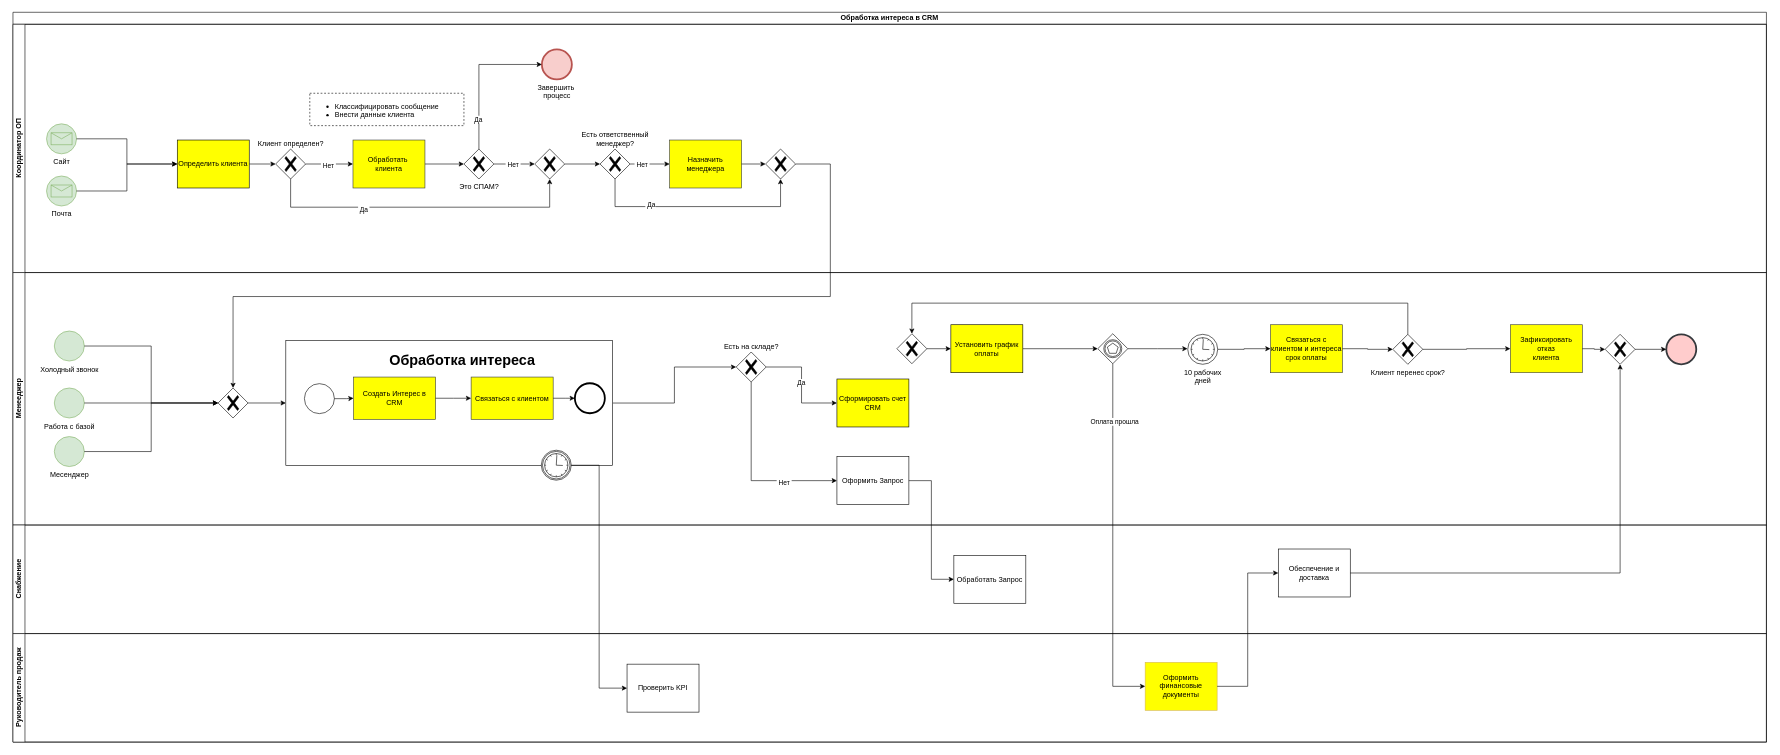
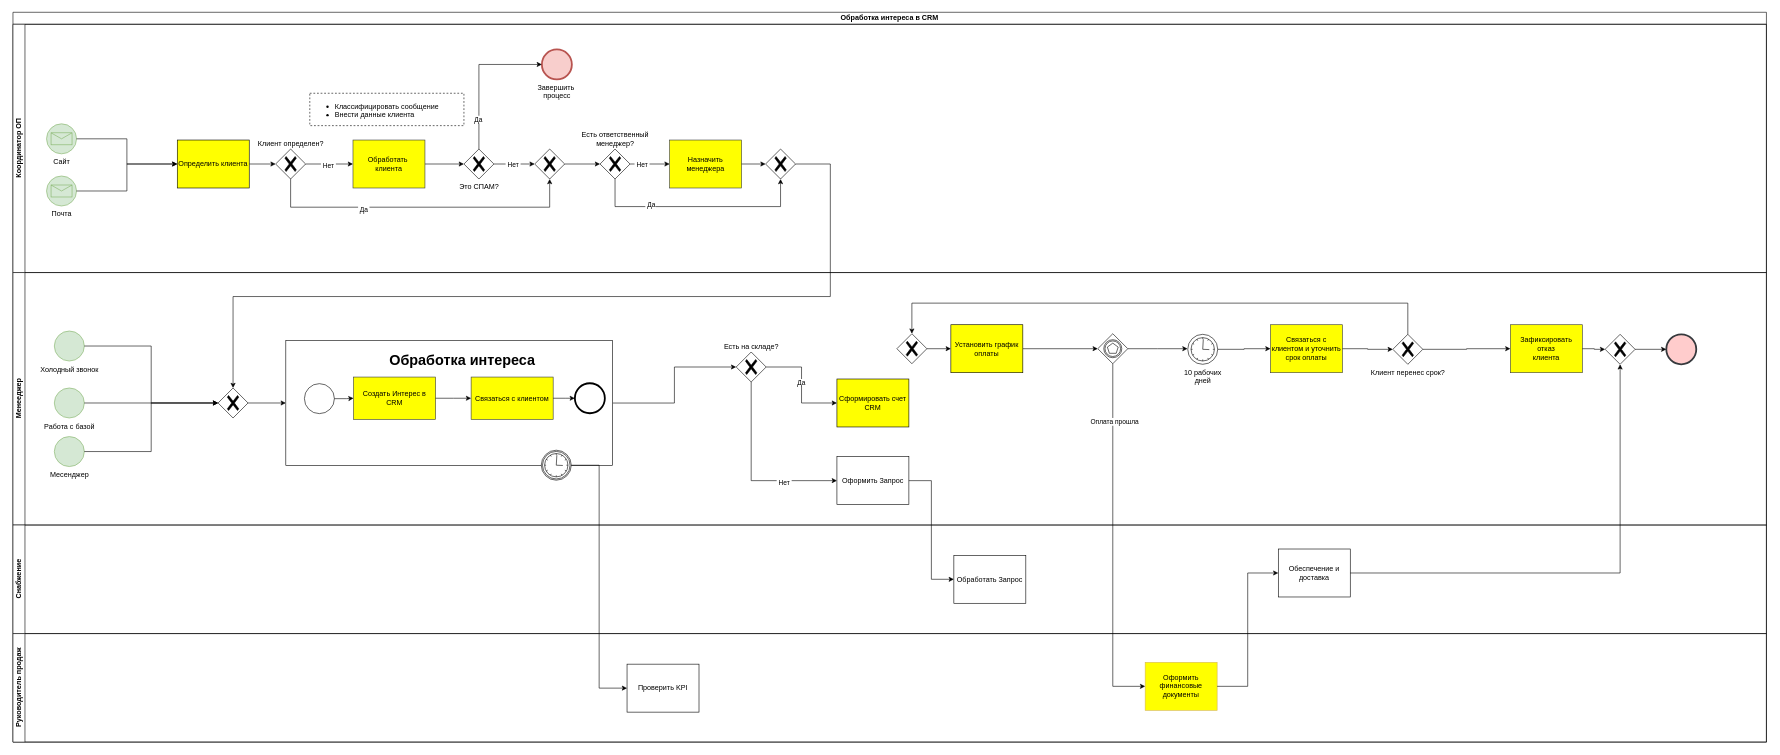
node "Связаться с клиентом и интереса срок оплаты": label "Связаться с клиентом и интереса срок оплаты" -> "Связаться с клиентом и уточнить срок оплаты"
